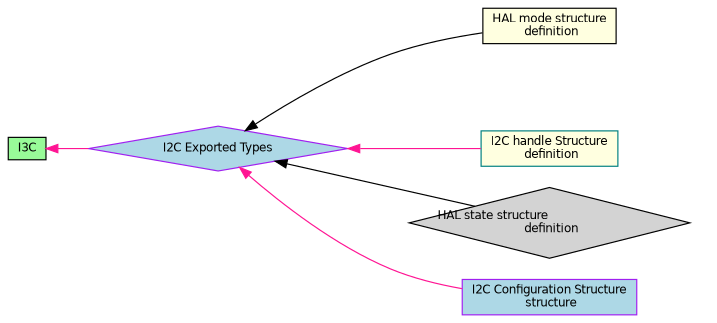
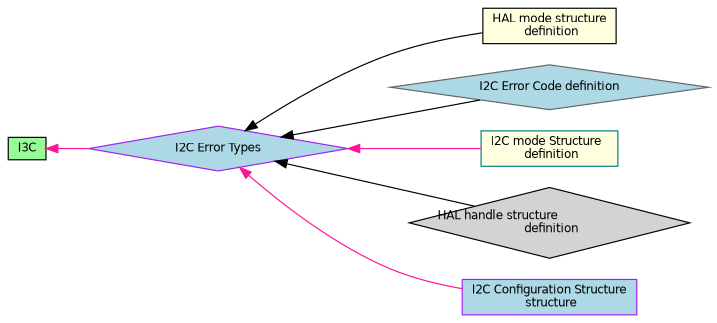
node "I2C Error Code definition": added
node "I2C Exported Types": label "I2C Exported Types" -> "I2C Error Types"
node "I2C handle Structure definition": label "I2C handle Structure definition" -> "I2C mode Structure definition"
node "HAL state structure definition": label "HAL state structure definition" -> "HAL handle structure definition"
